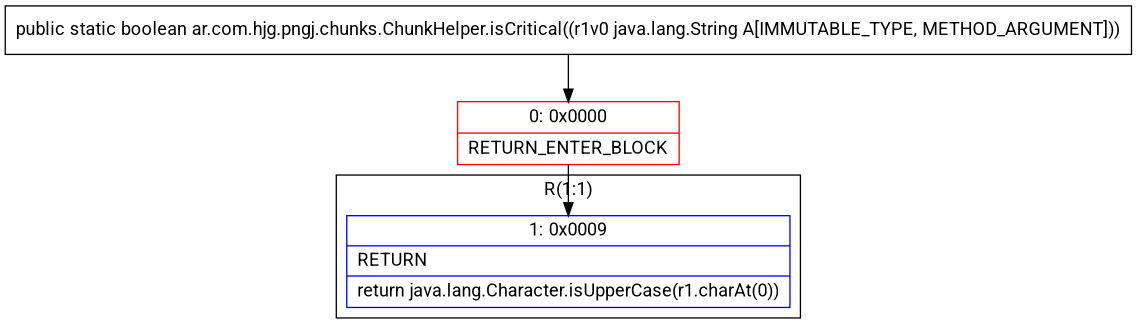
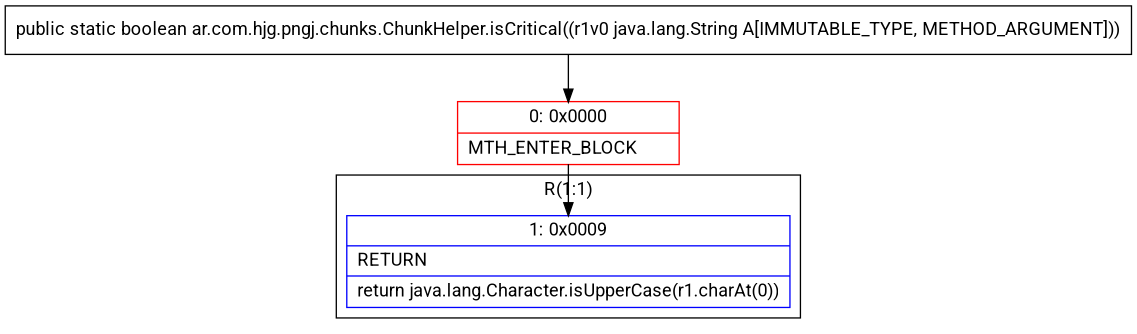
node "0: 0x0000": text "RETURN_ENTER_BLOCK" -> "MTH_ENTER_BLOCK"
